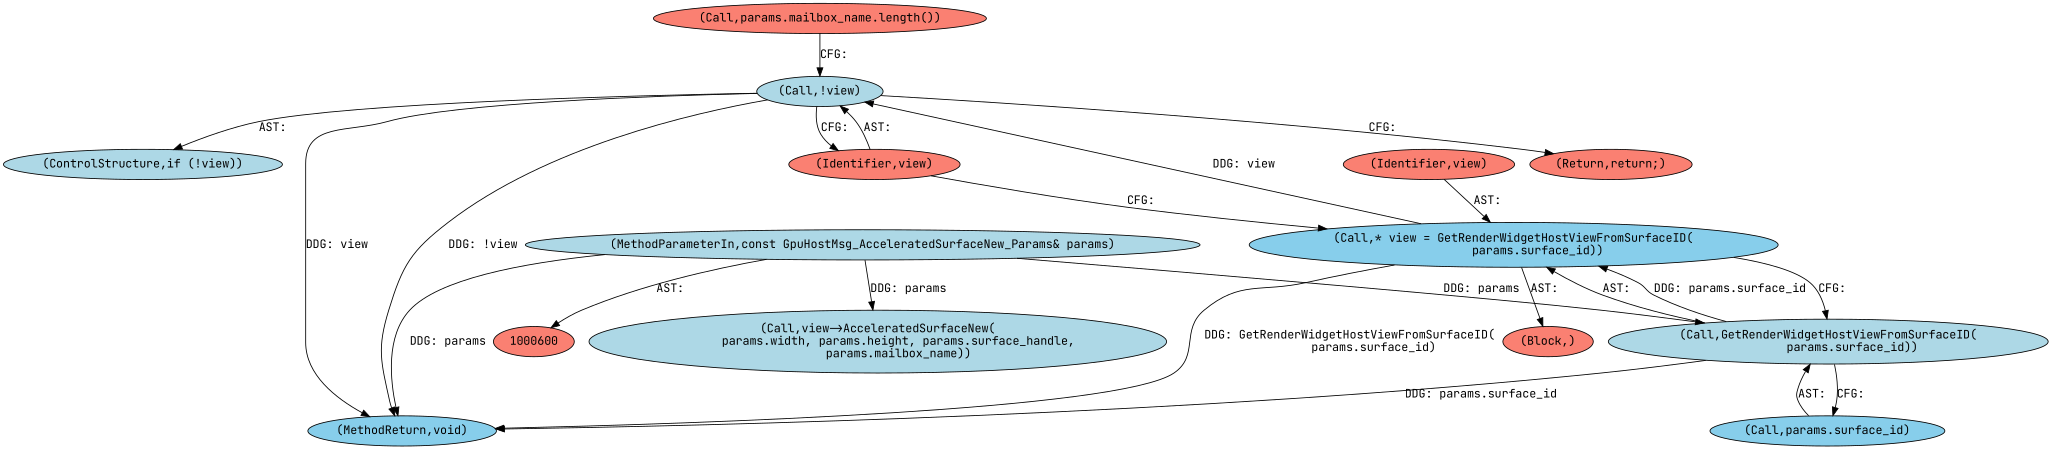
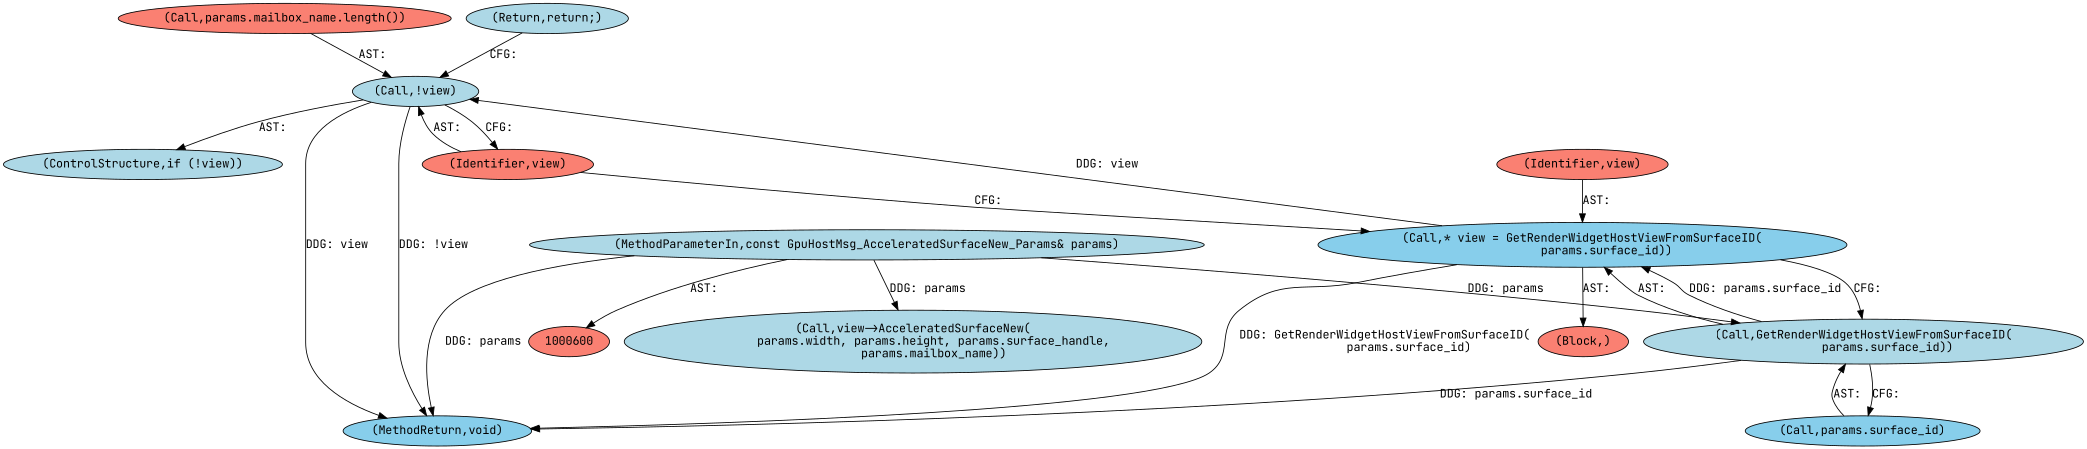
edge "(Call,params.mailbox_name.length())" -> "(Call,!view)": label "CFG: " -> "AST: "
edge "(Call,!view)" -> "(Return,return;)": reversed
node "(Return,return;)": fillcolor salmon -> lightblue
